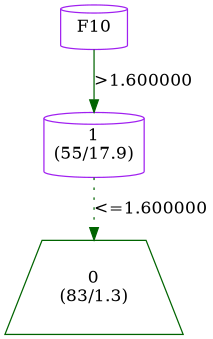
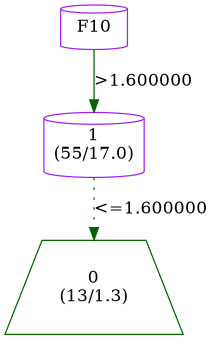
node "1 (55/17.9)": label "1 (55/17.9)" -> "1 (55/17.0)"
node "0 (83/1.3)": label "0 (83/1.3)" -> "0 (13/1.3)"
